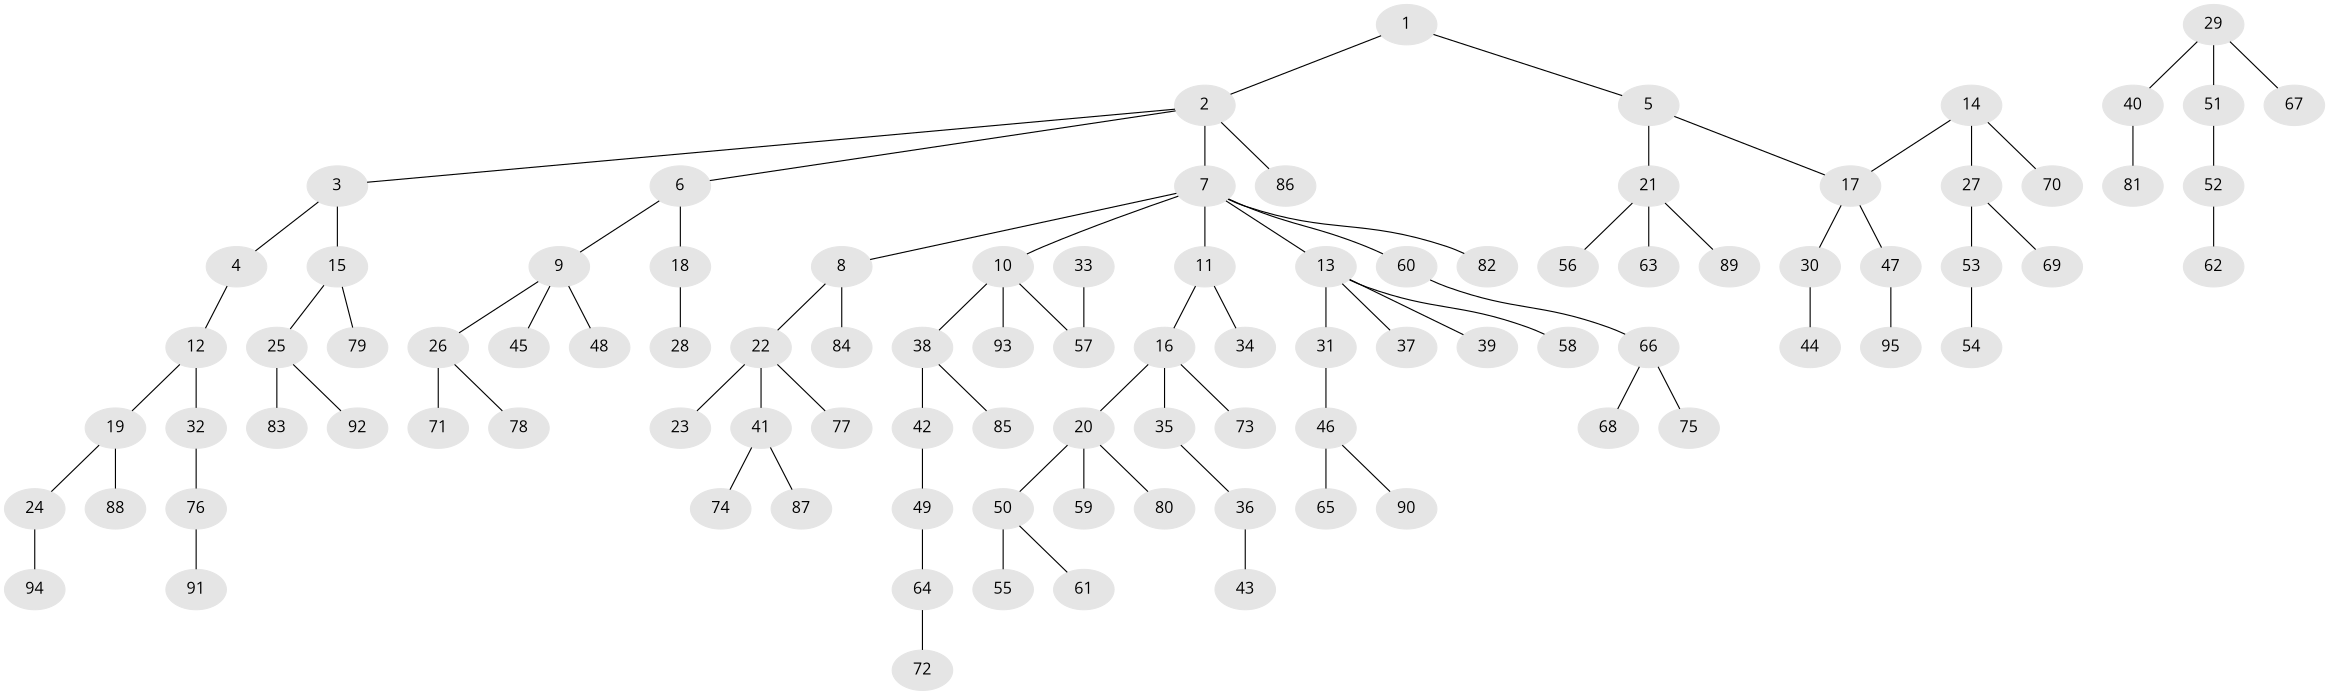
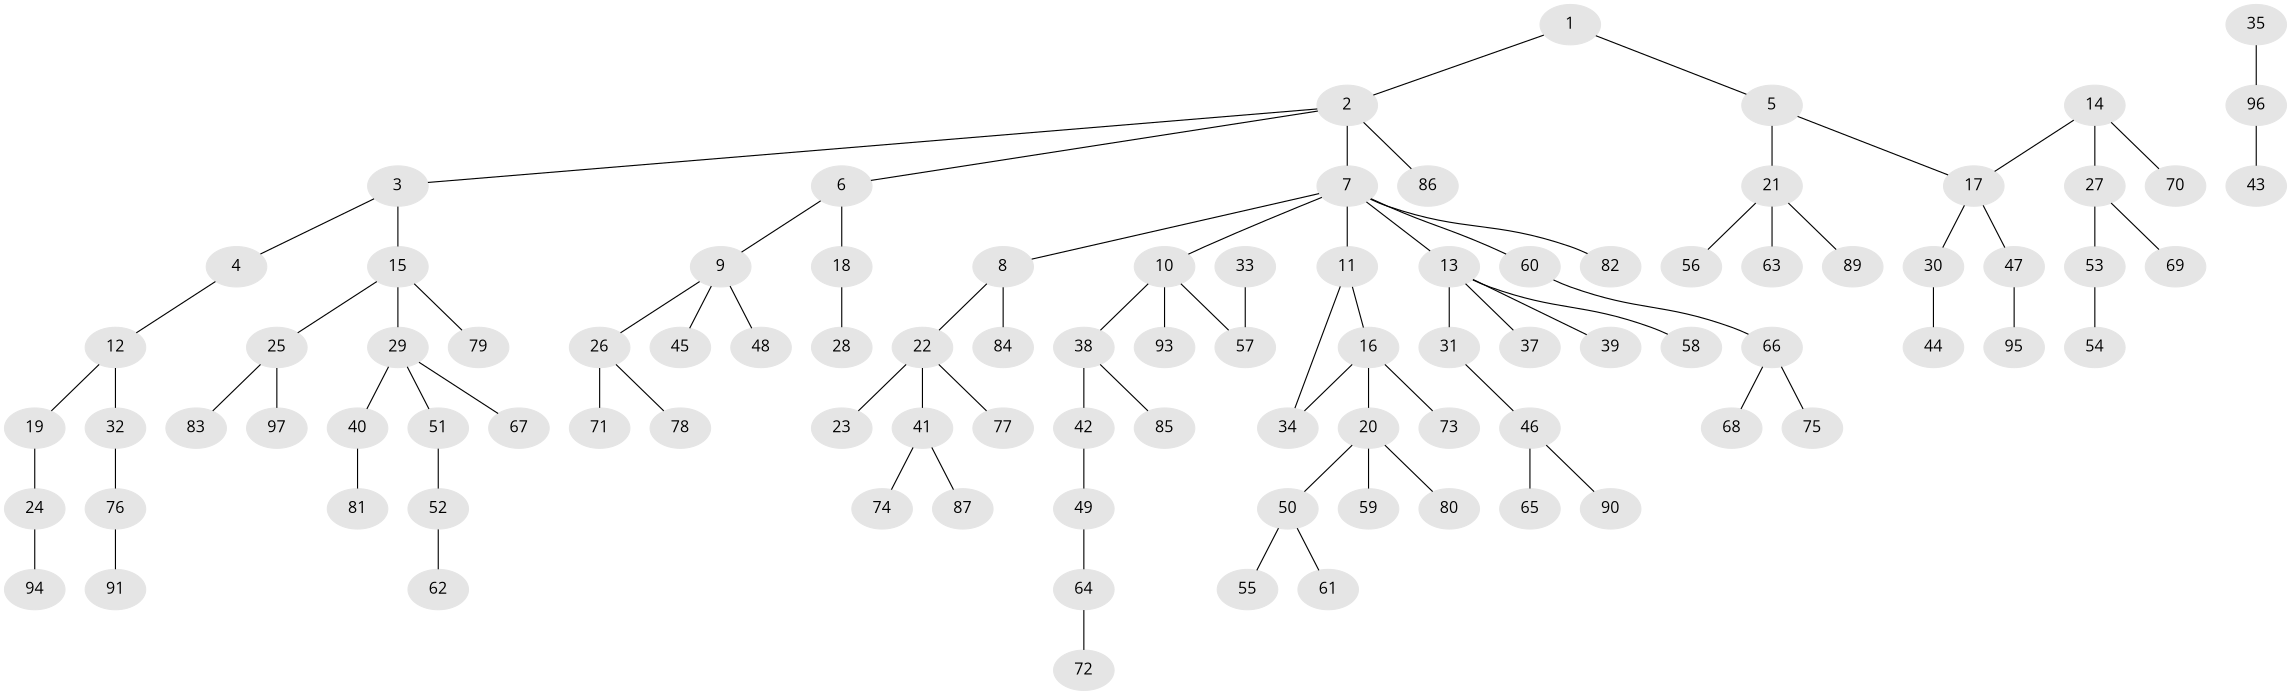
edge "15" -- "29": added
edge "16" -- "35": now "16" -- "34"
node "92": label "92" -> "97"
node "88": removed
node "36": label "36" -> "96"
